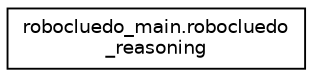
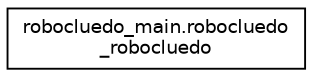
node "robocluedo_main.robocluedo _reasoning": label "robocluedo_main.robocluedo _reasoning" -> "robocluedo_main.robocluedo _robocluedo"
